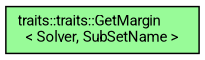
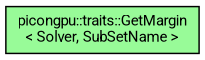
node "traits::traits::GetMargin < Solver, SubSetName >": label "traits::traits::GetMargin < Solver, SubSetName >" -> "picongpu::traits::GetMargin < Solver, SubSetName >"
